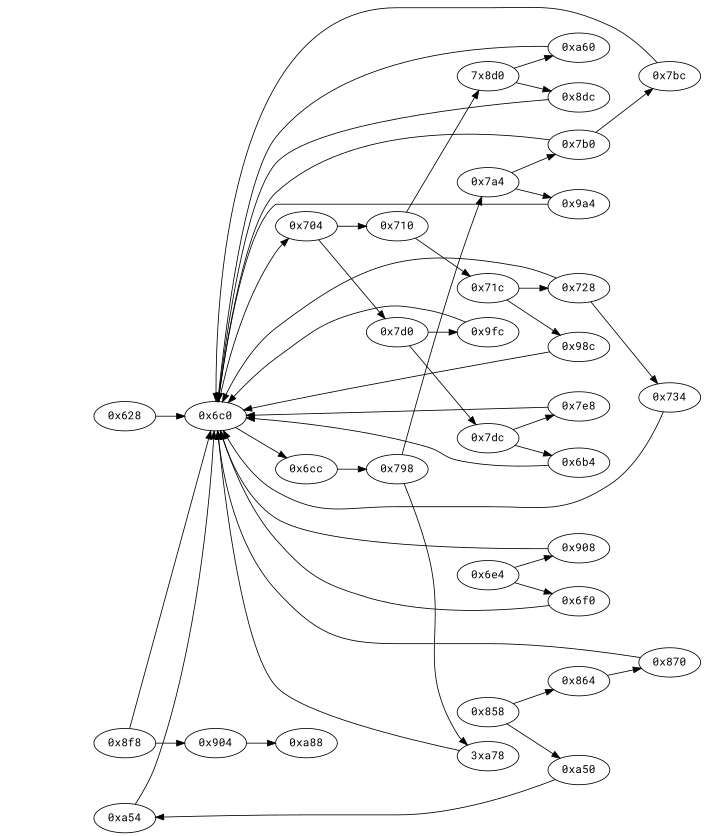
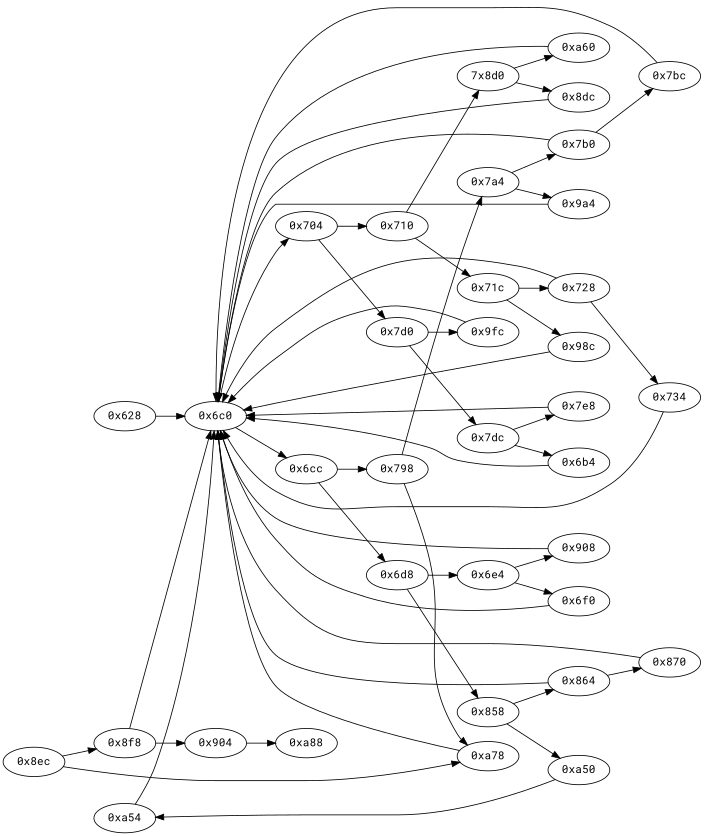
node "0x6d8": added
edge "0x864" -> "0x6c0": added
node "3xa78": label "3xa78" -> "0xa78"
node "0x8ec": added
